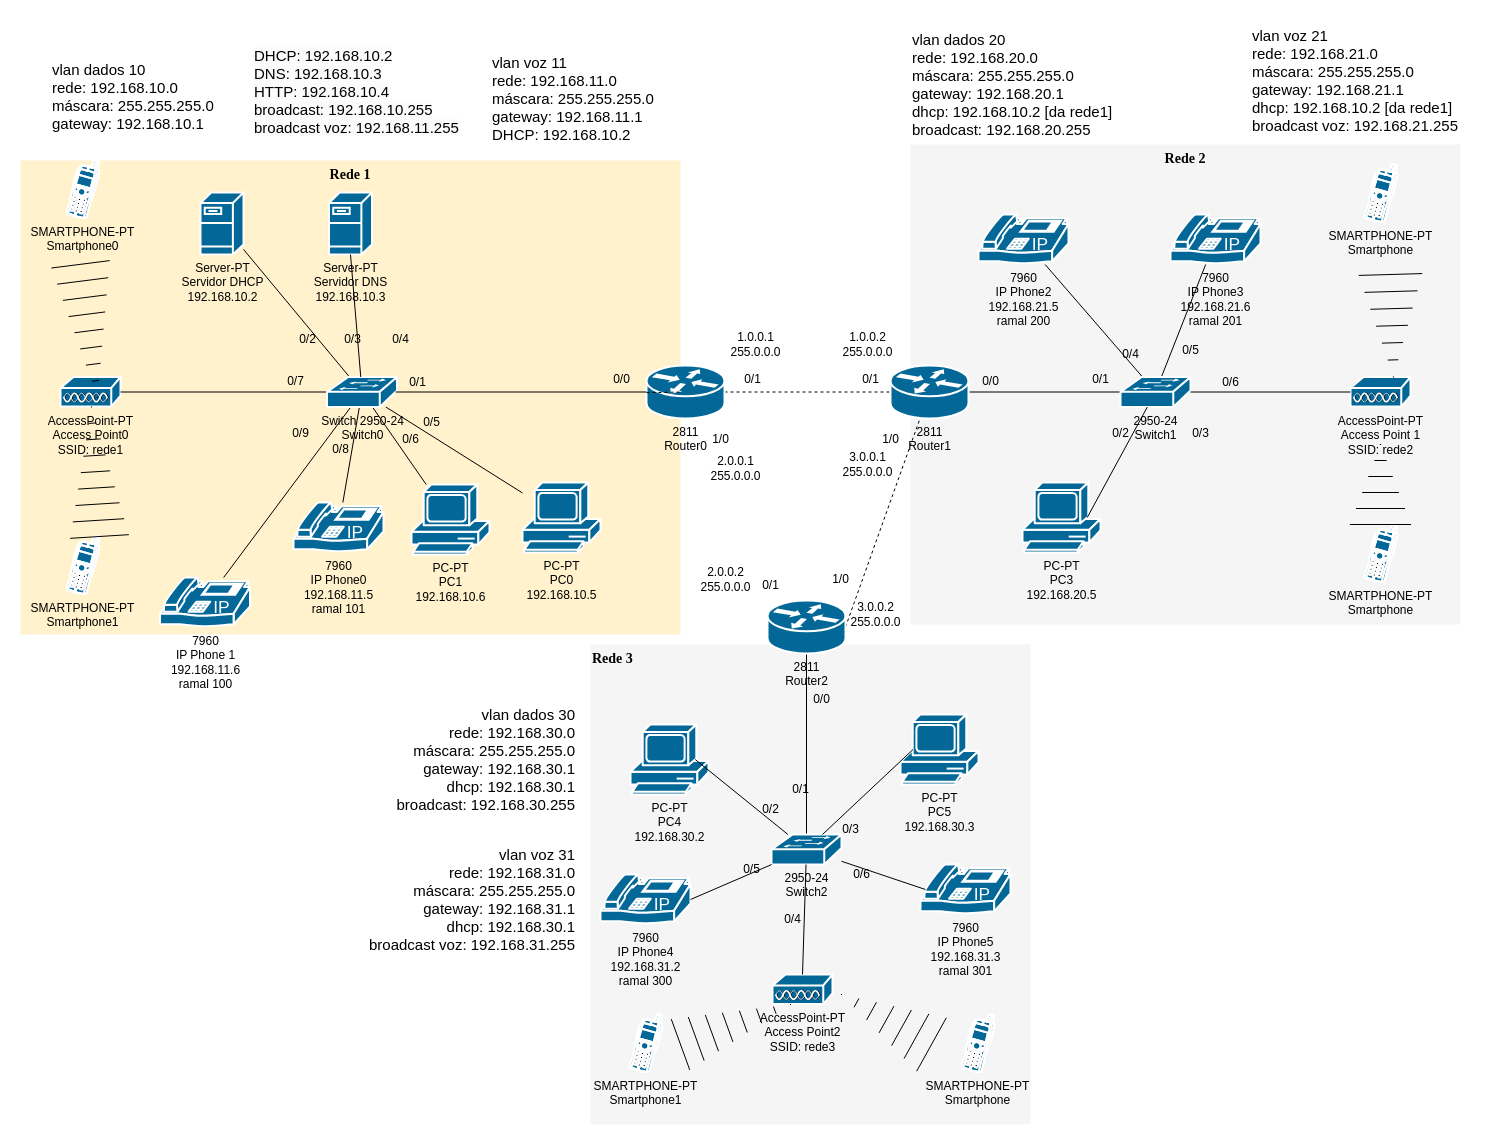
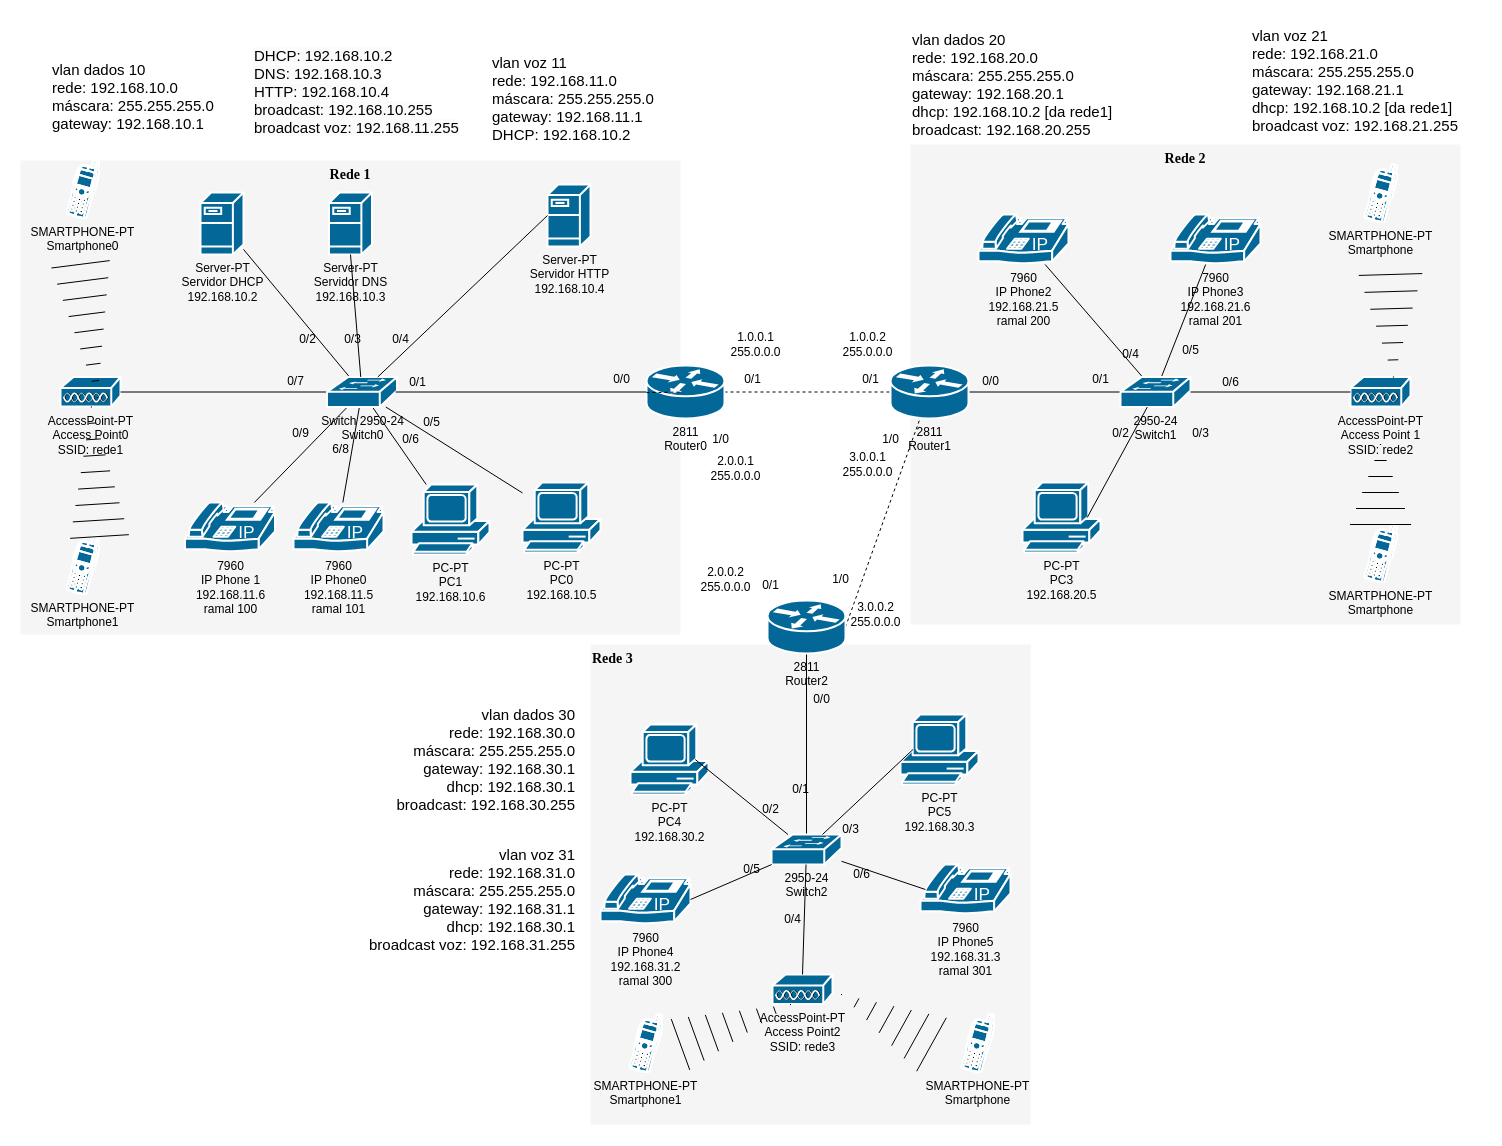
node "Rede 1": fillcolor #fff2cc -> #f5f5f5
node "Server-PT Servidor HTTP 192.168.10.4": added
edge "Server-PT Servidor HTTP 192.168.10.4" -- "Switch 2950-24 Switch0": added
node "0/8": label "0/8" -> "6/8"
node "7960 IP Phone 1 192.168.11.6 ramal 100": moved (205, 603) -> (230, 528)
